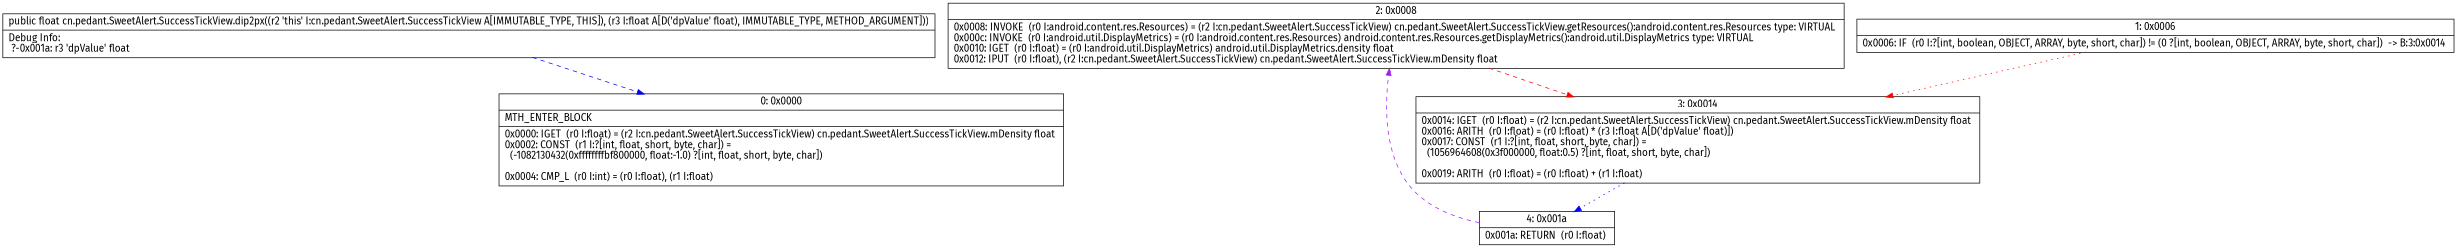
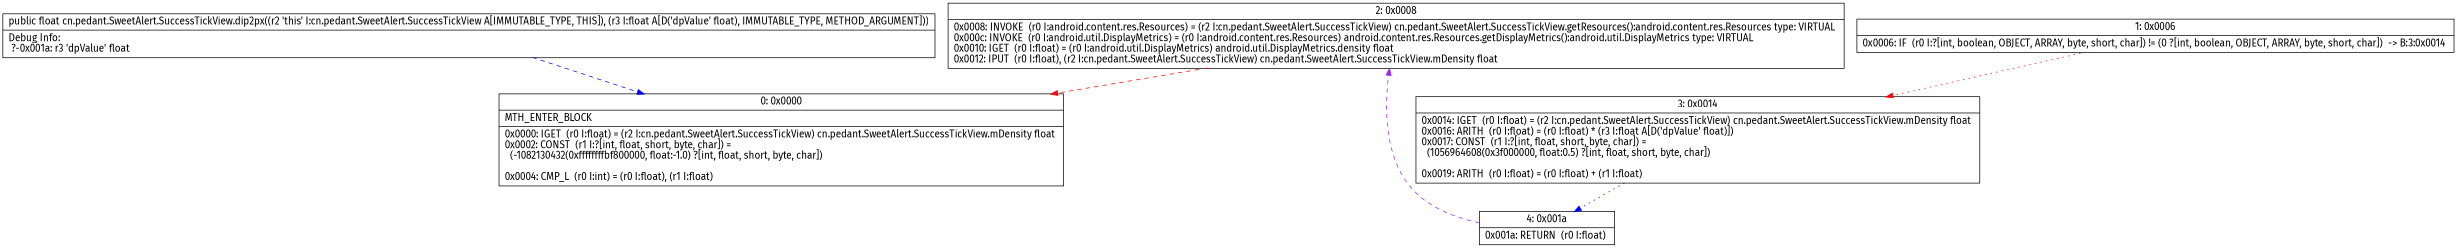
edge "2: 0x0008" -> "3: 0x0014": now "2: 0x0008" -> "0: 0x0000"
